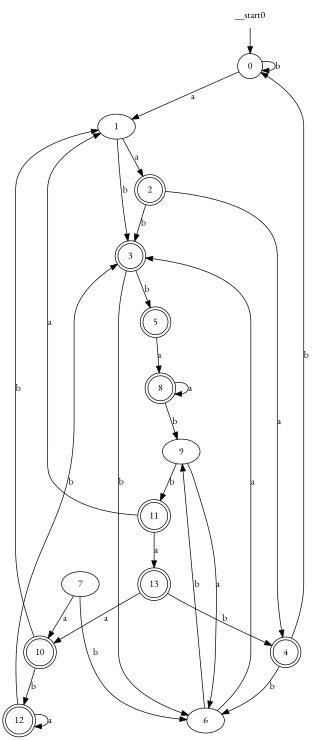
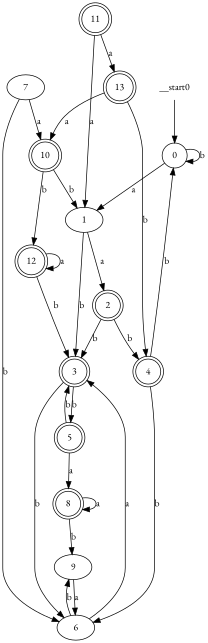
edge "5" -> "3": added, label "b"
edge "2" -> "4": label "a" -> "b"
edge "9" -> "11": removed, label "b"
